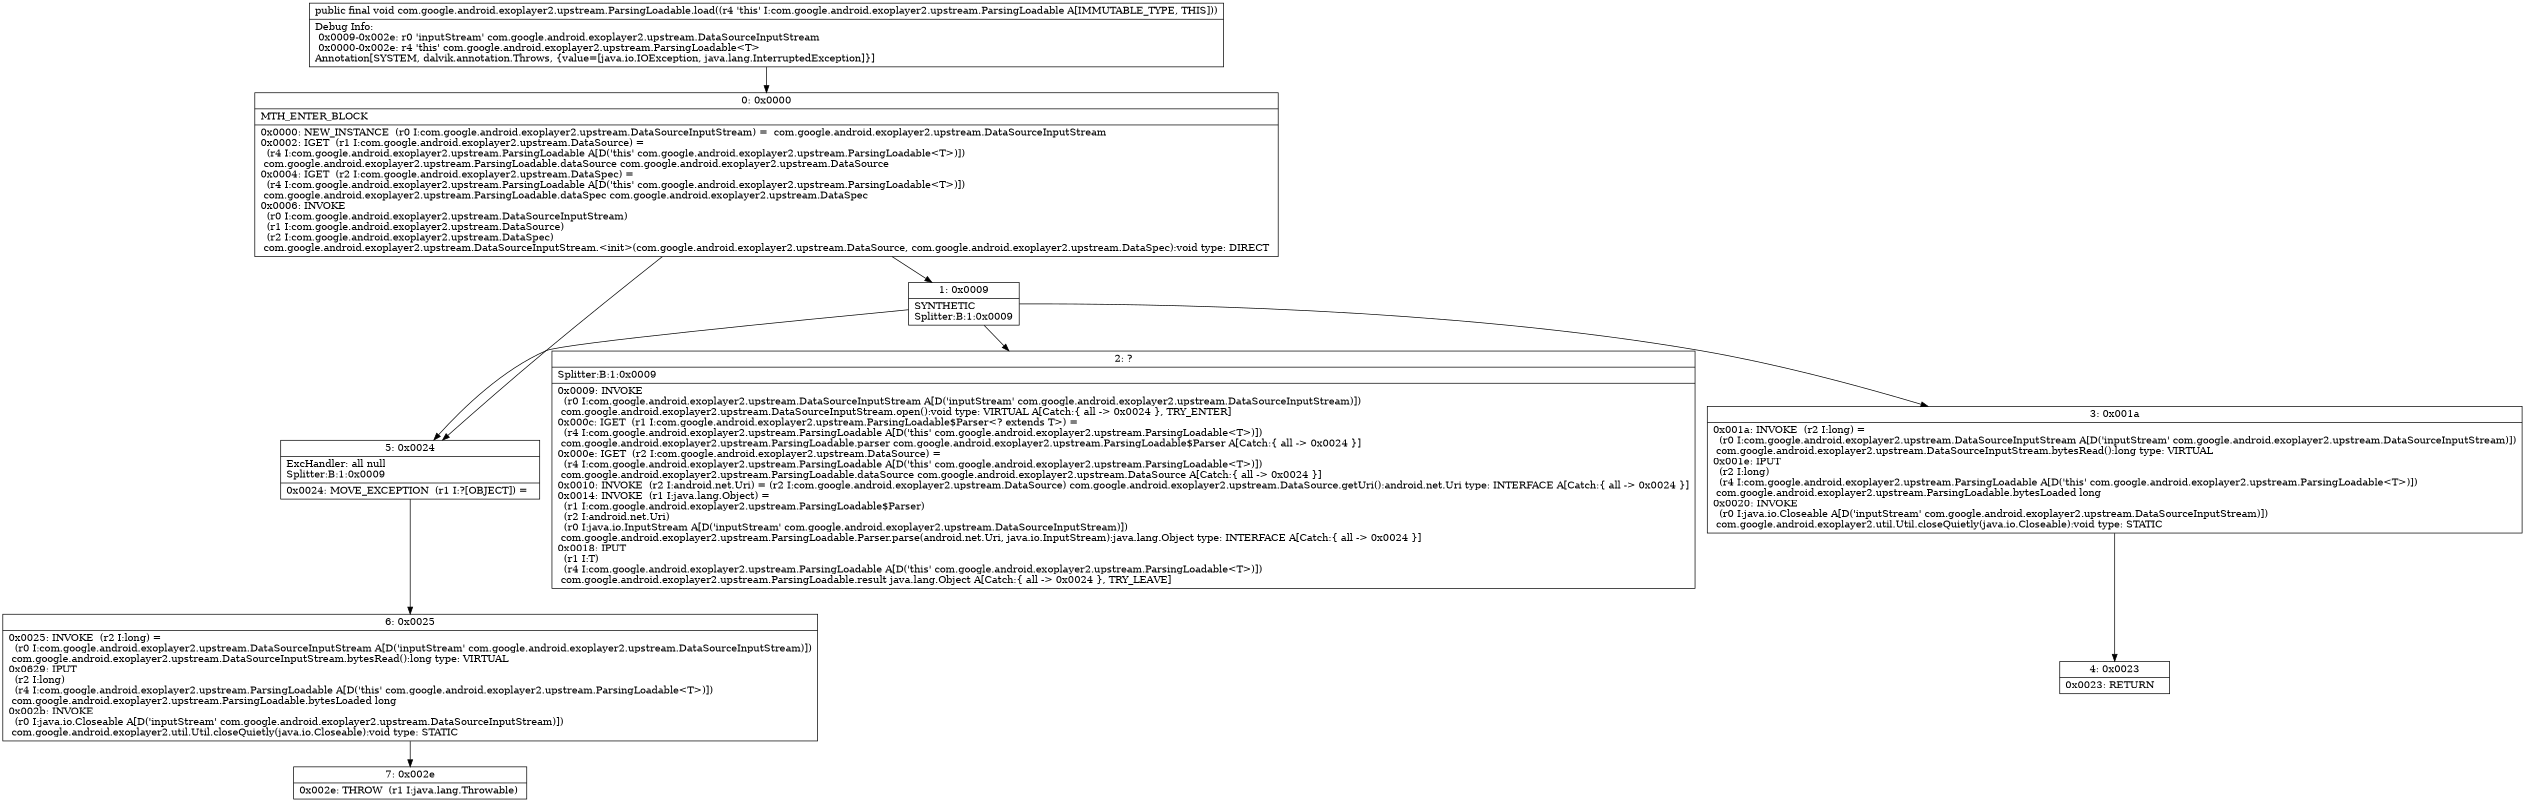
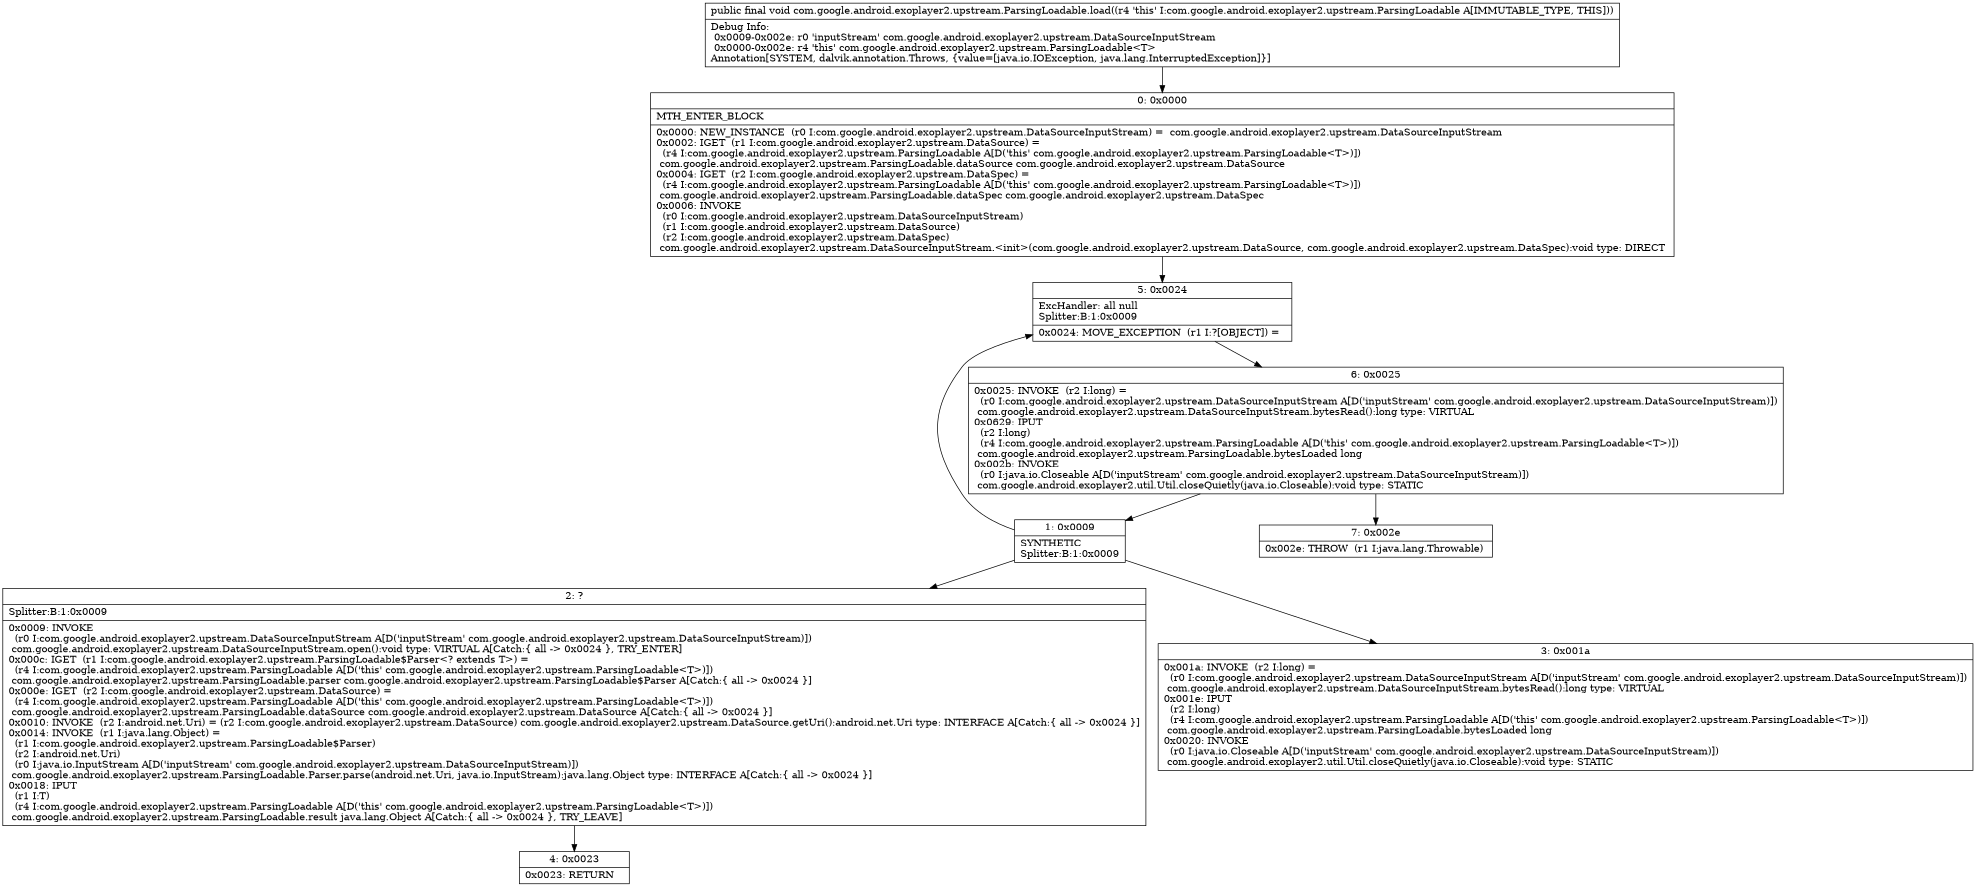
edge "0: 0x0000" -> "1: 0x0009": now "6: 0x0025" -> "1: 0x0009"
edge "3: 0x001a" -> "4: 0x0023": now "2: ?" -> "4: 0x0023"
